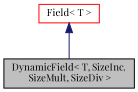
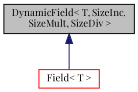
edge "DynamicField< T, SizeInc, SizeMult, SizeDiv >" -> "Field< T >": reversed
